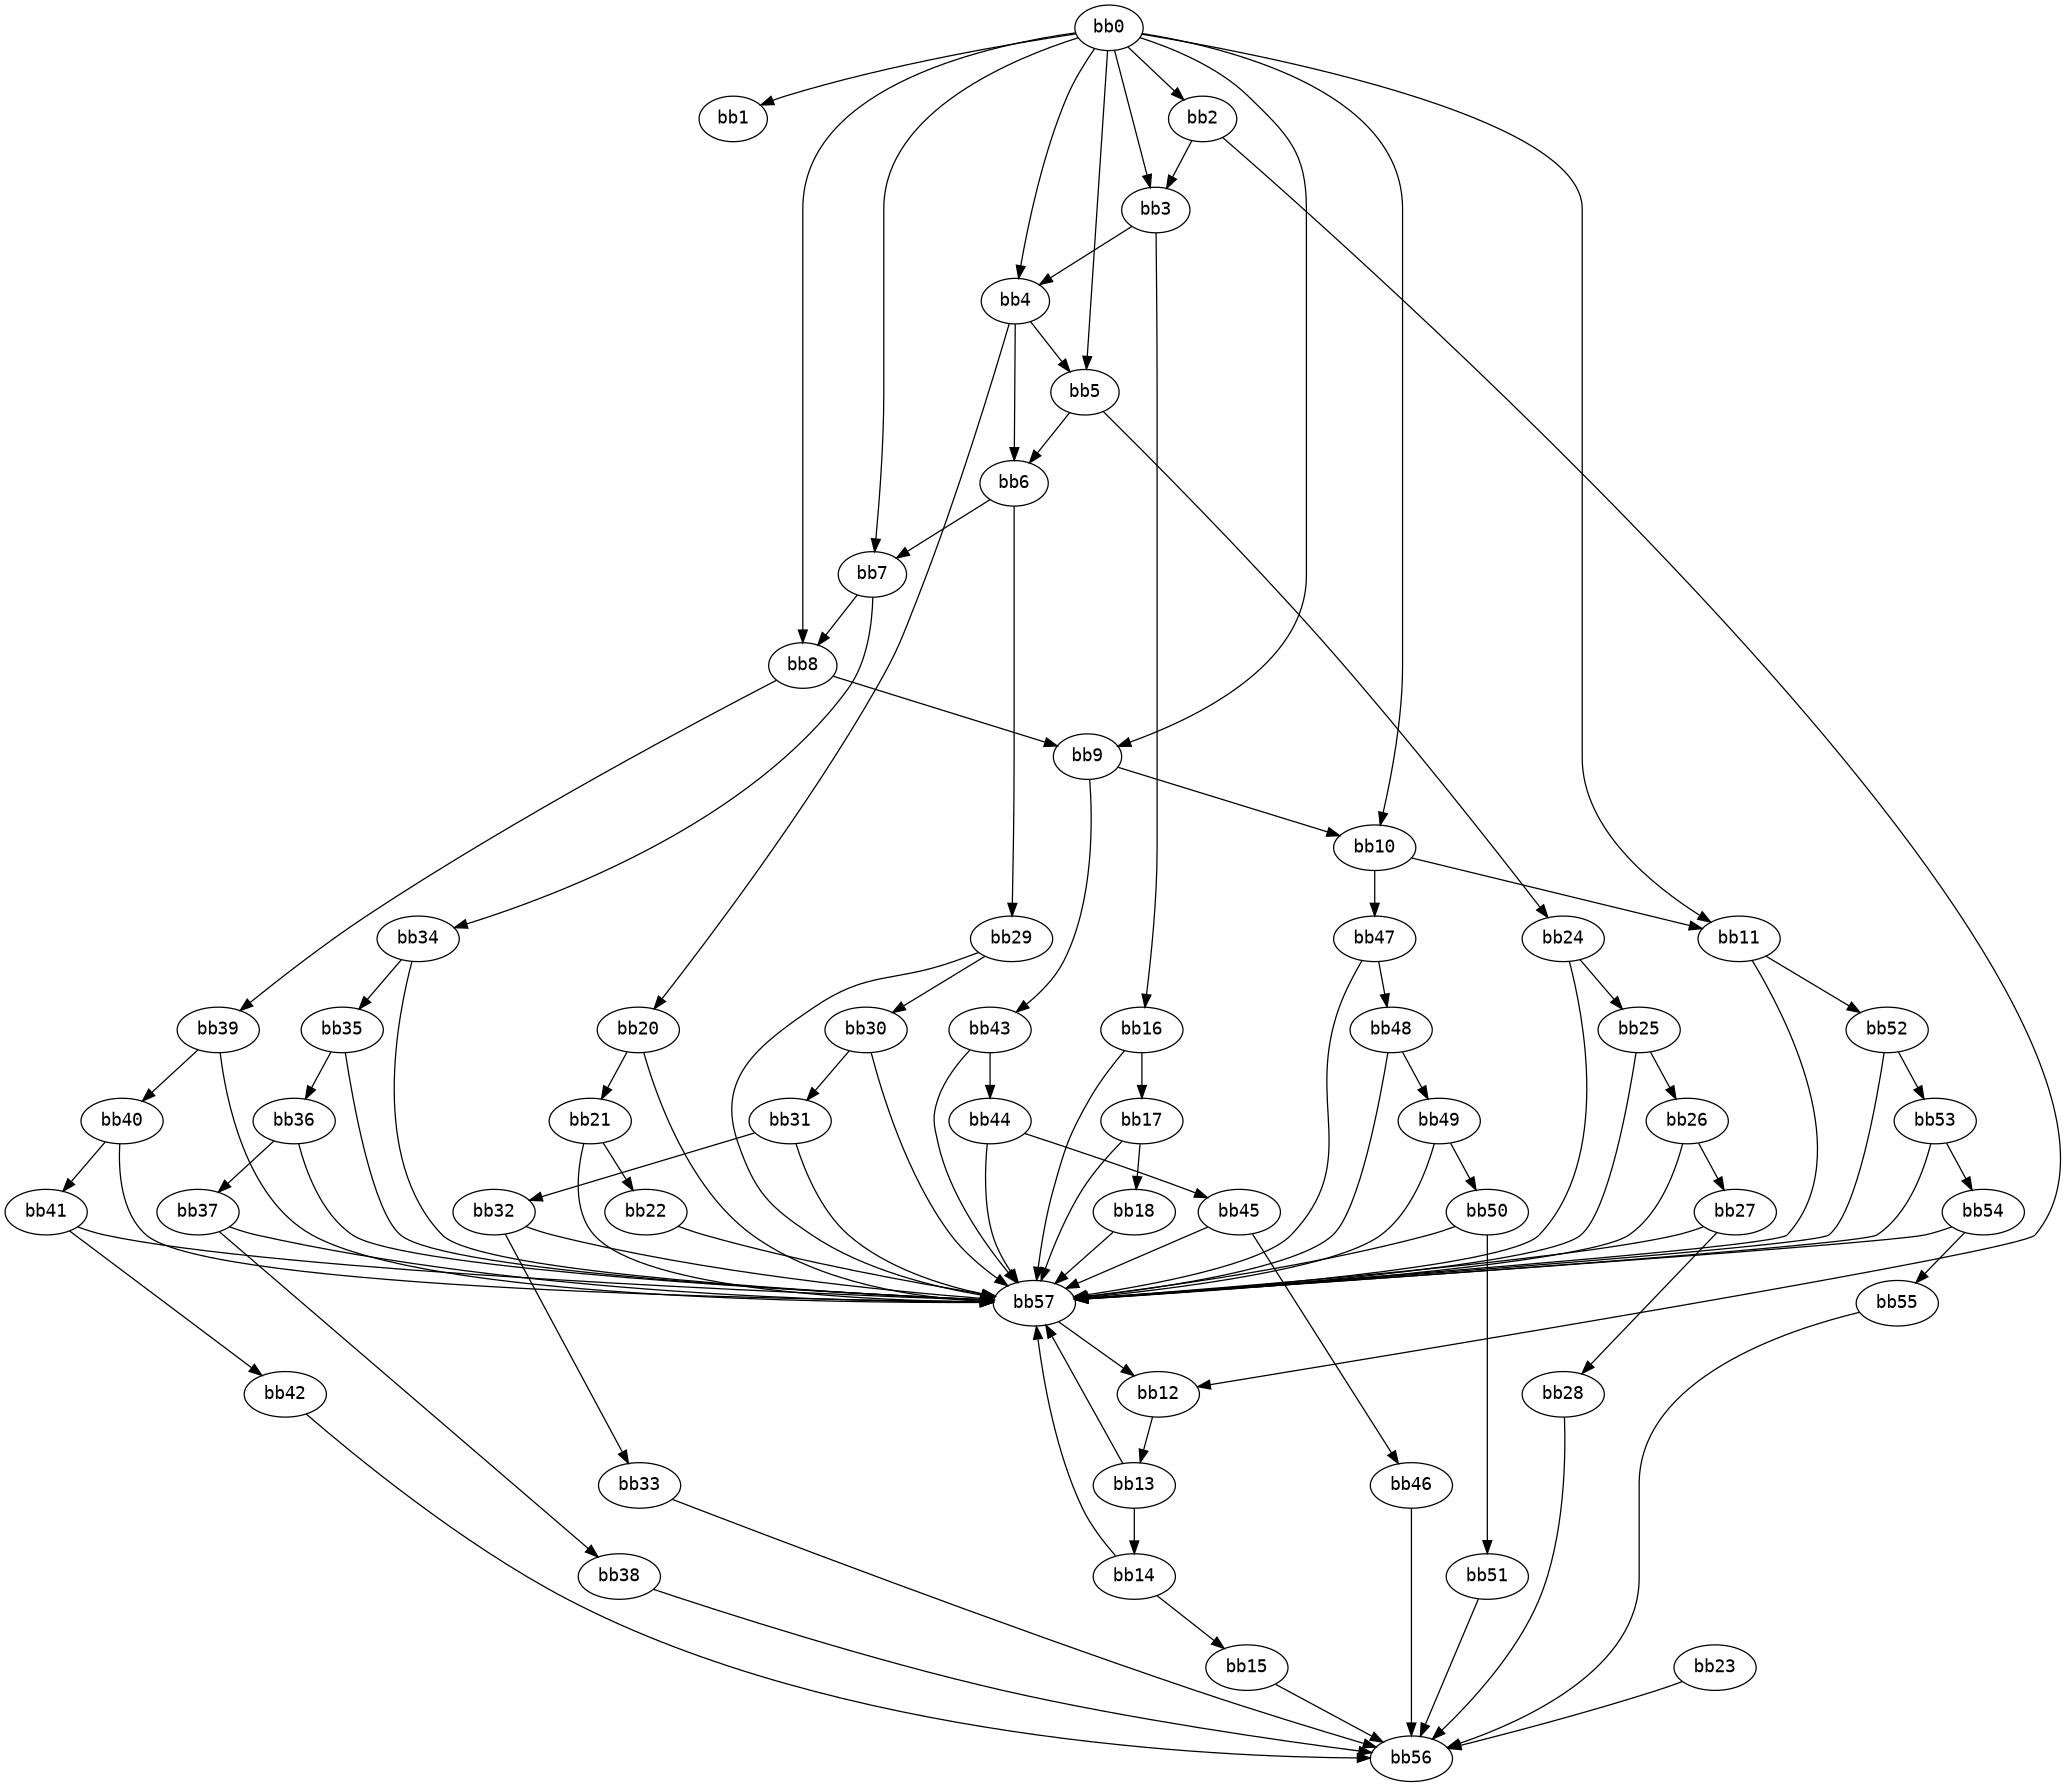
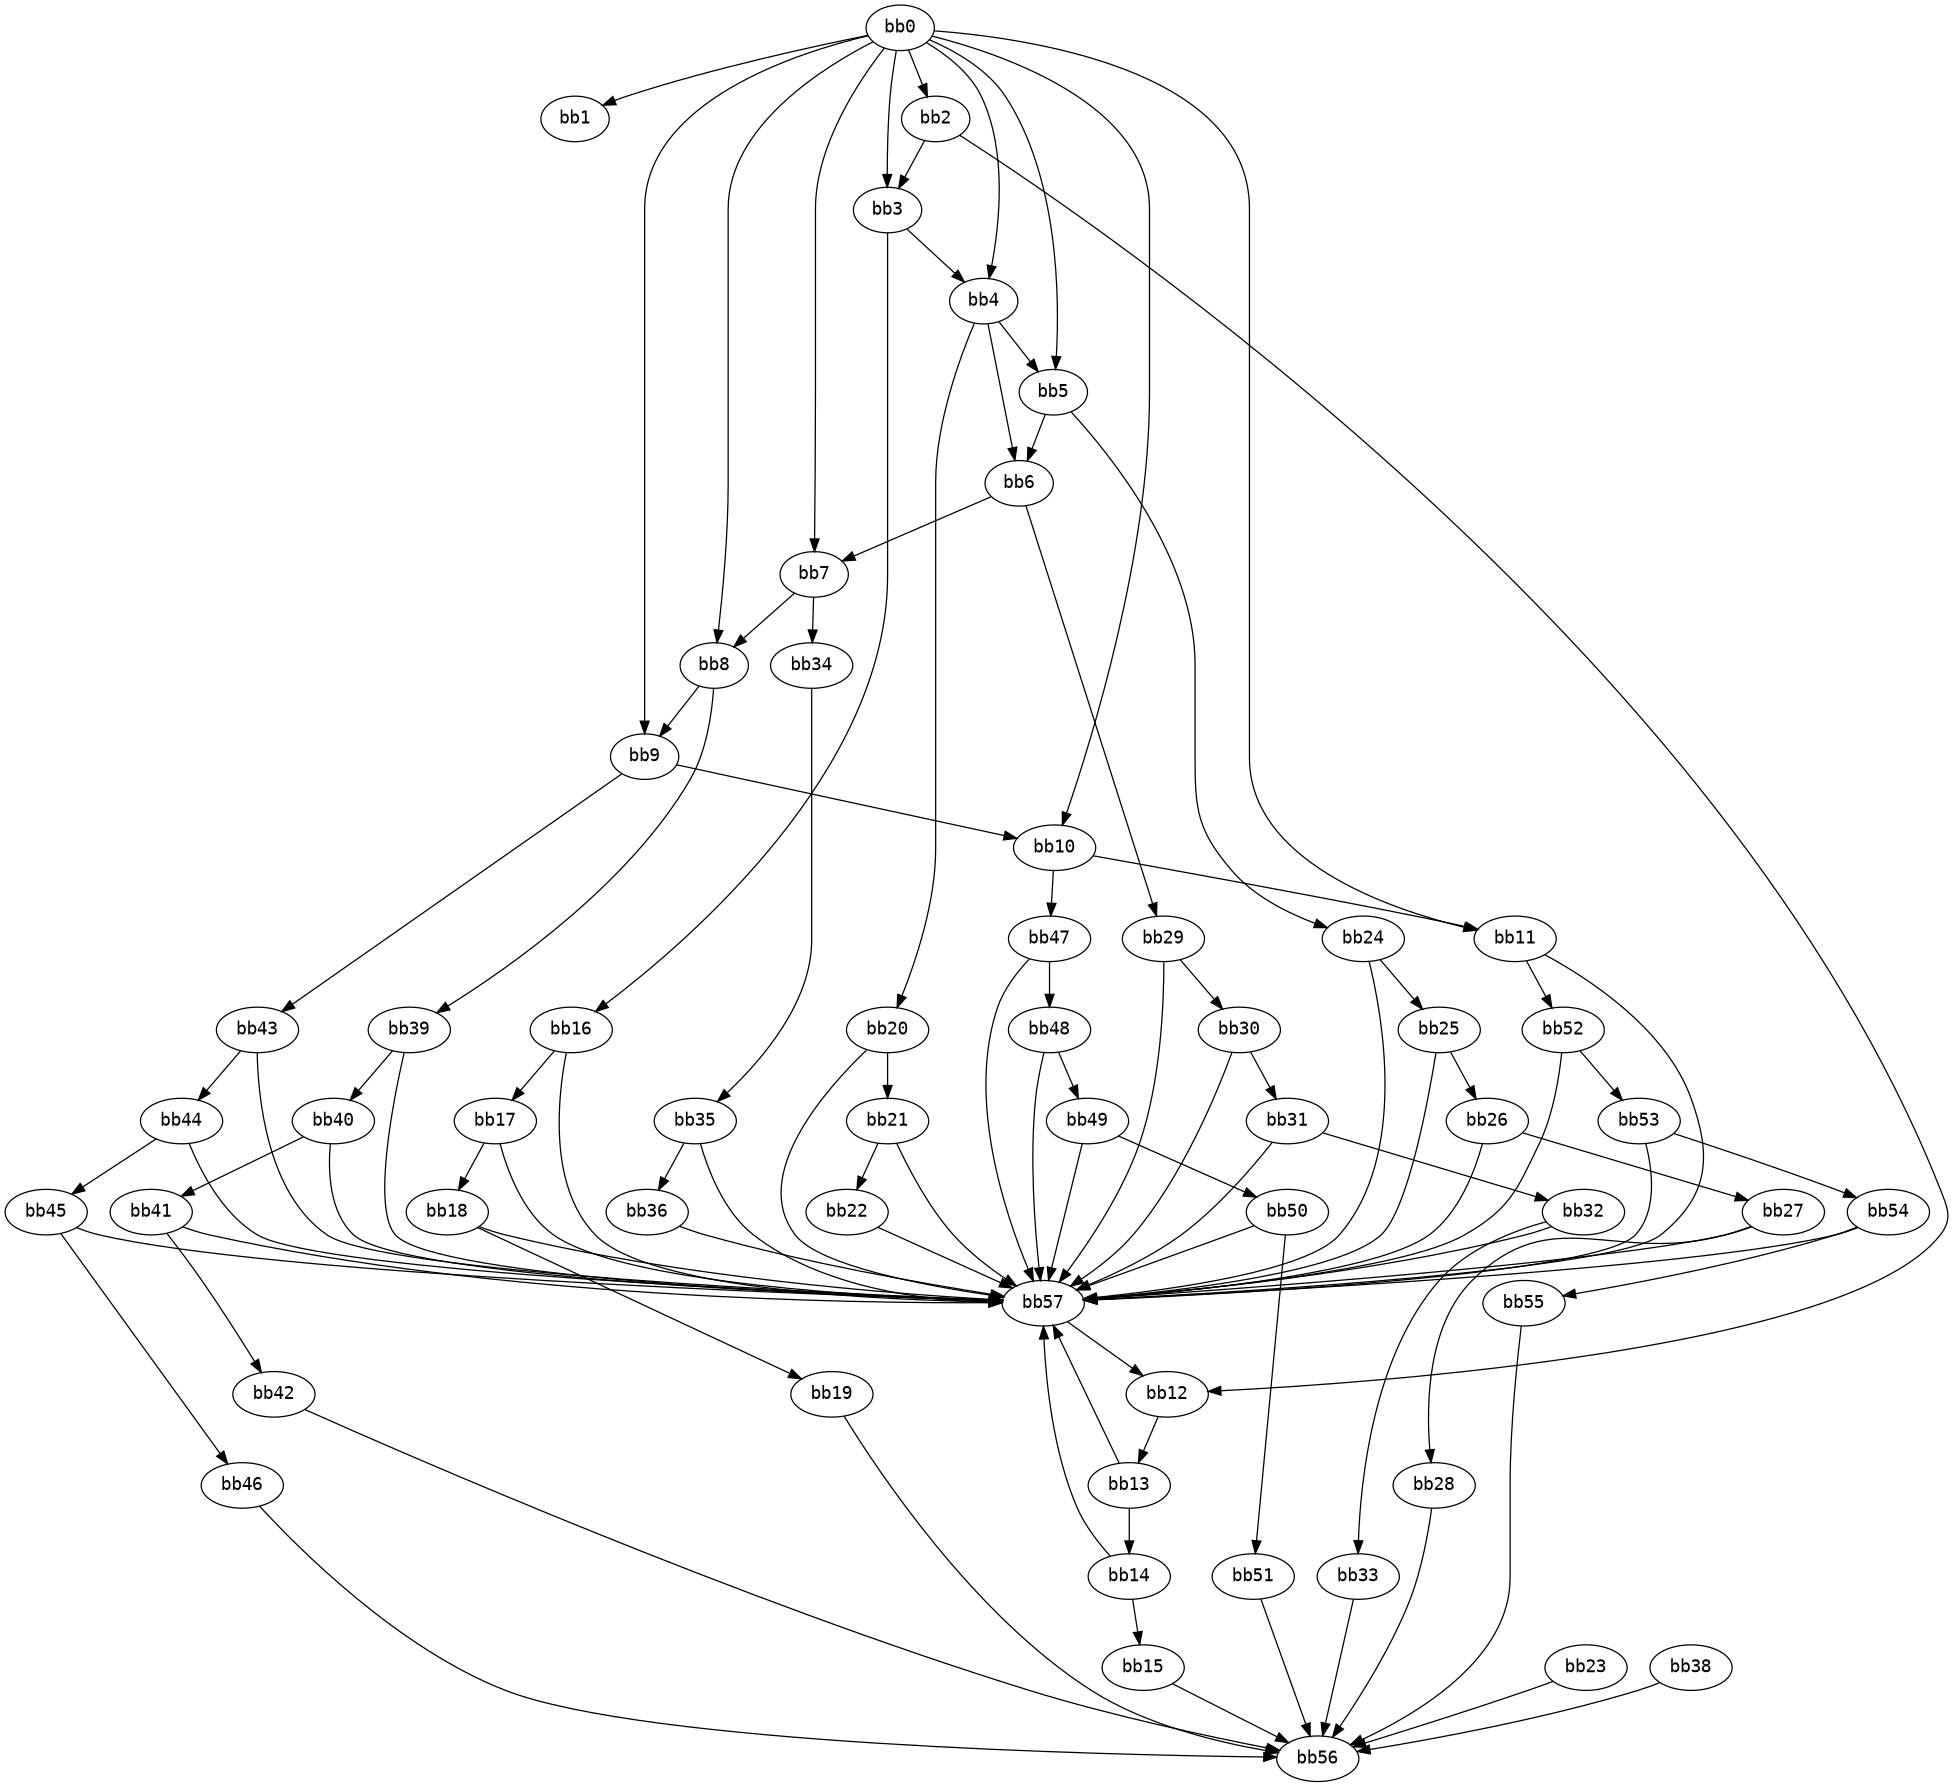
node "bb37": removed
edge "bb34" -> "bb57": removed
node "bb19": added
